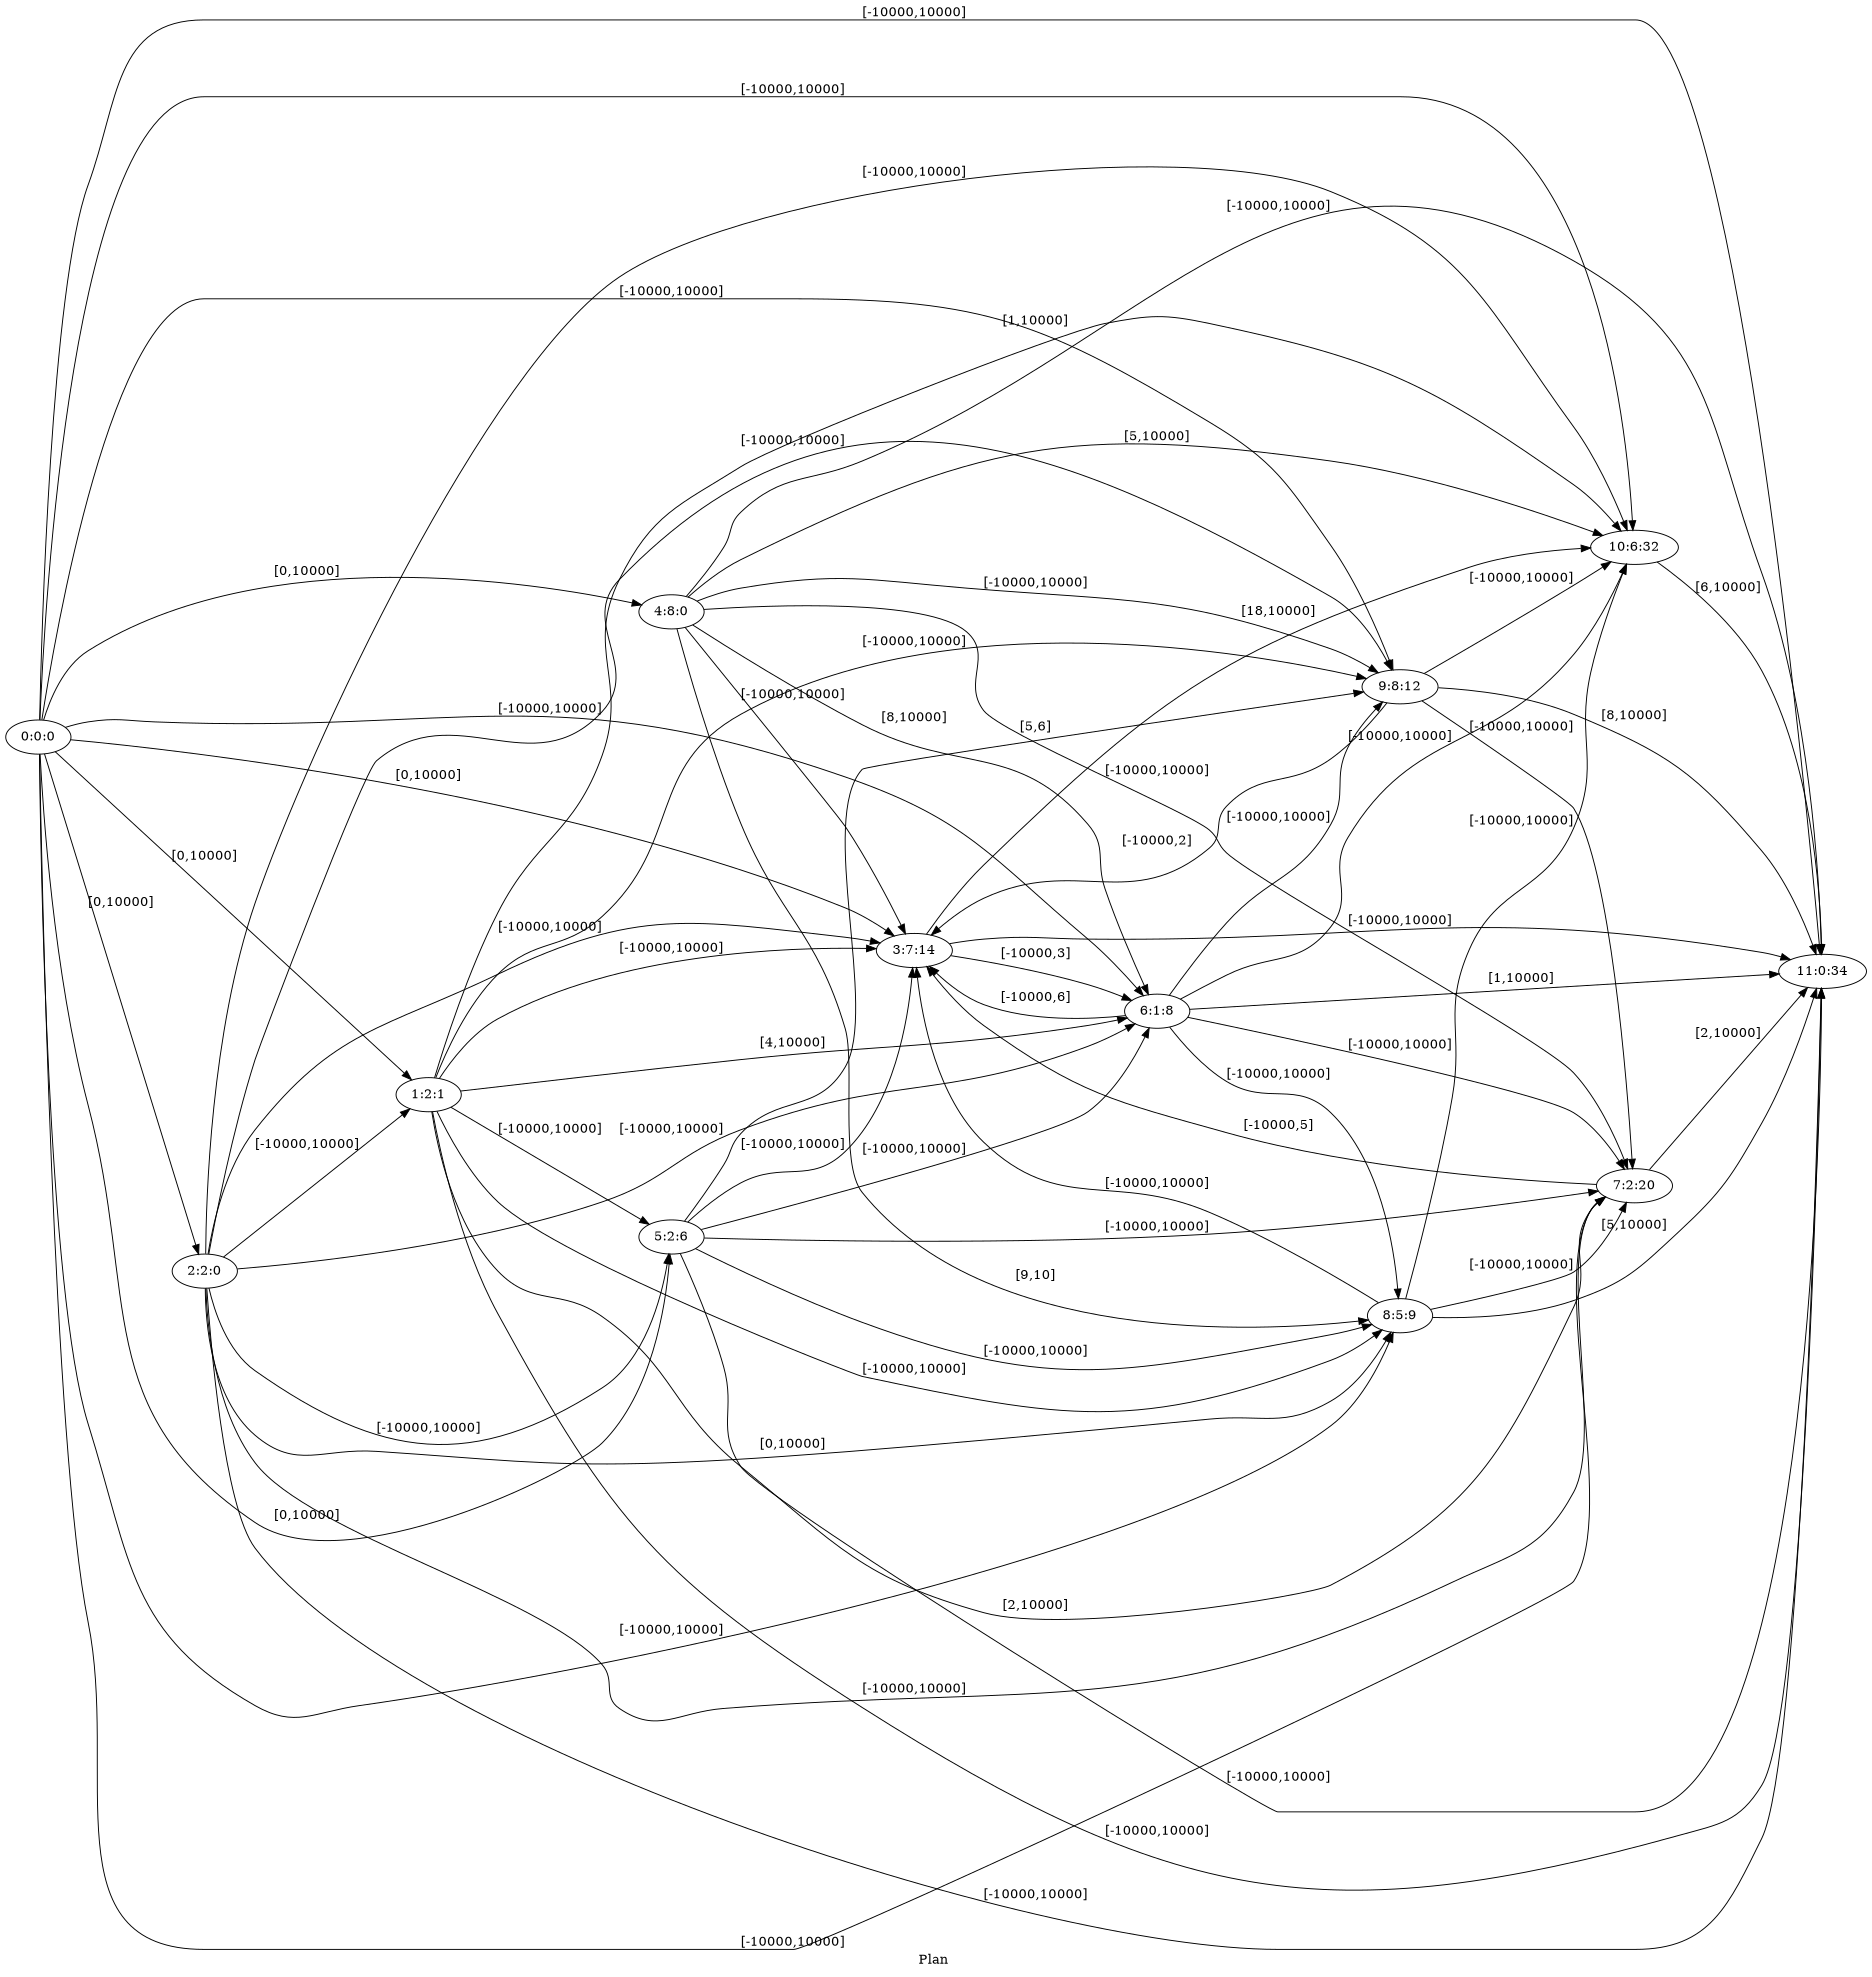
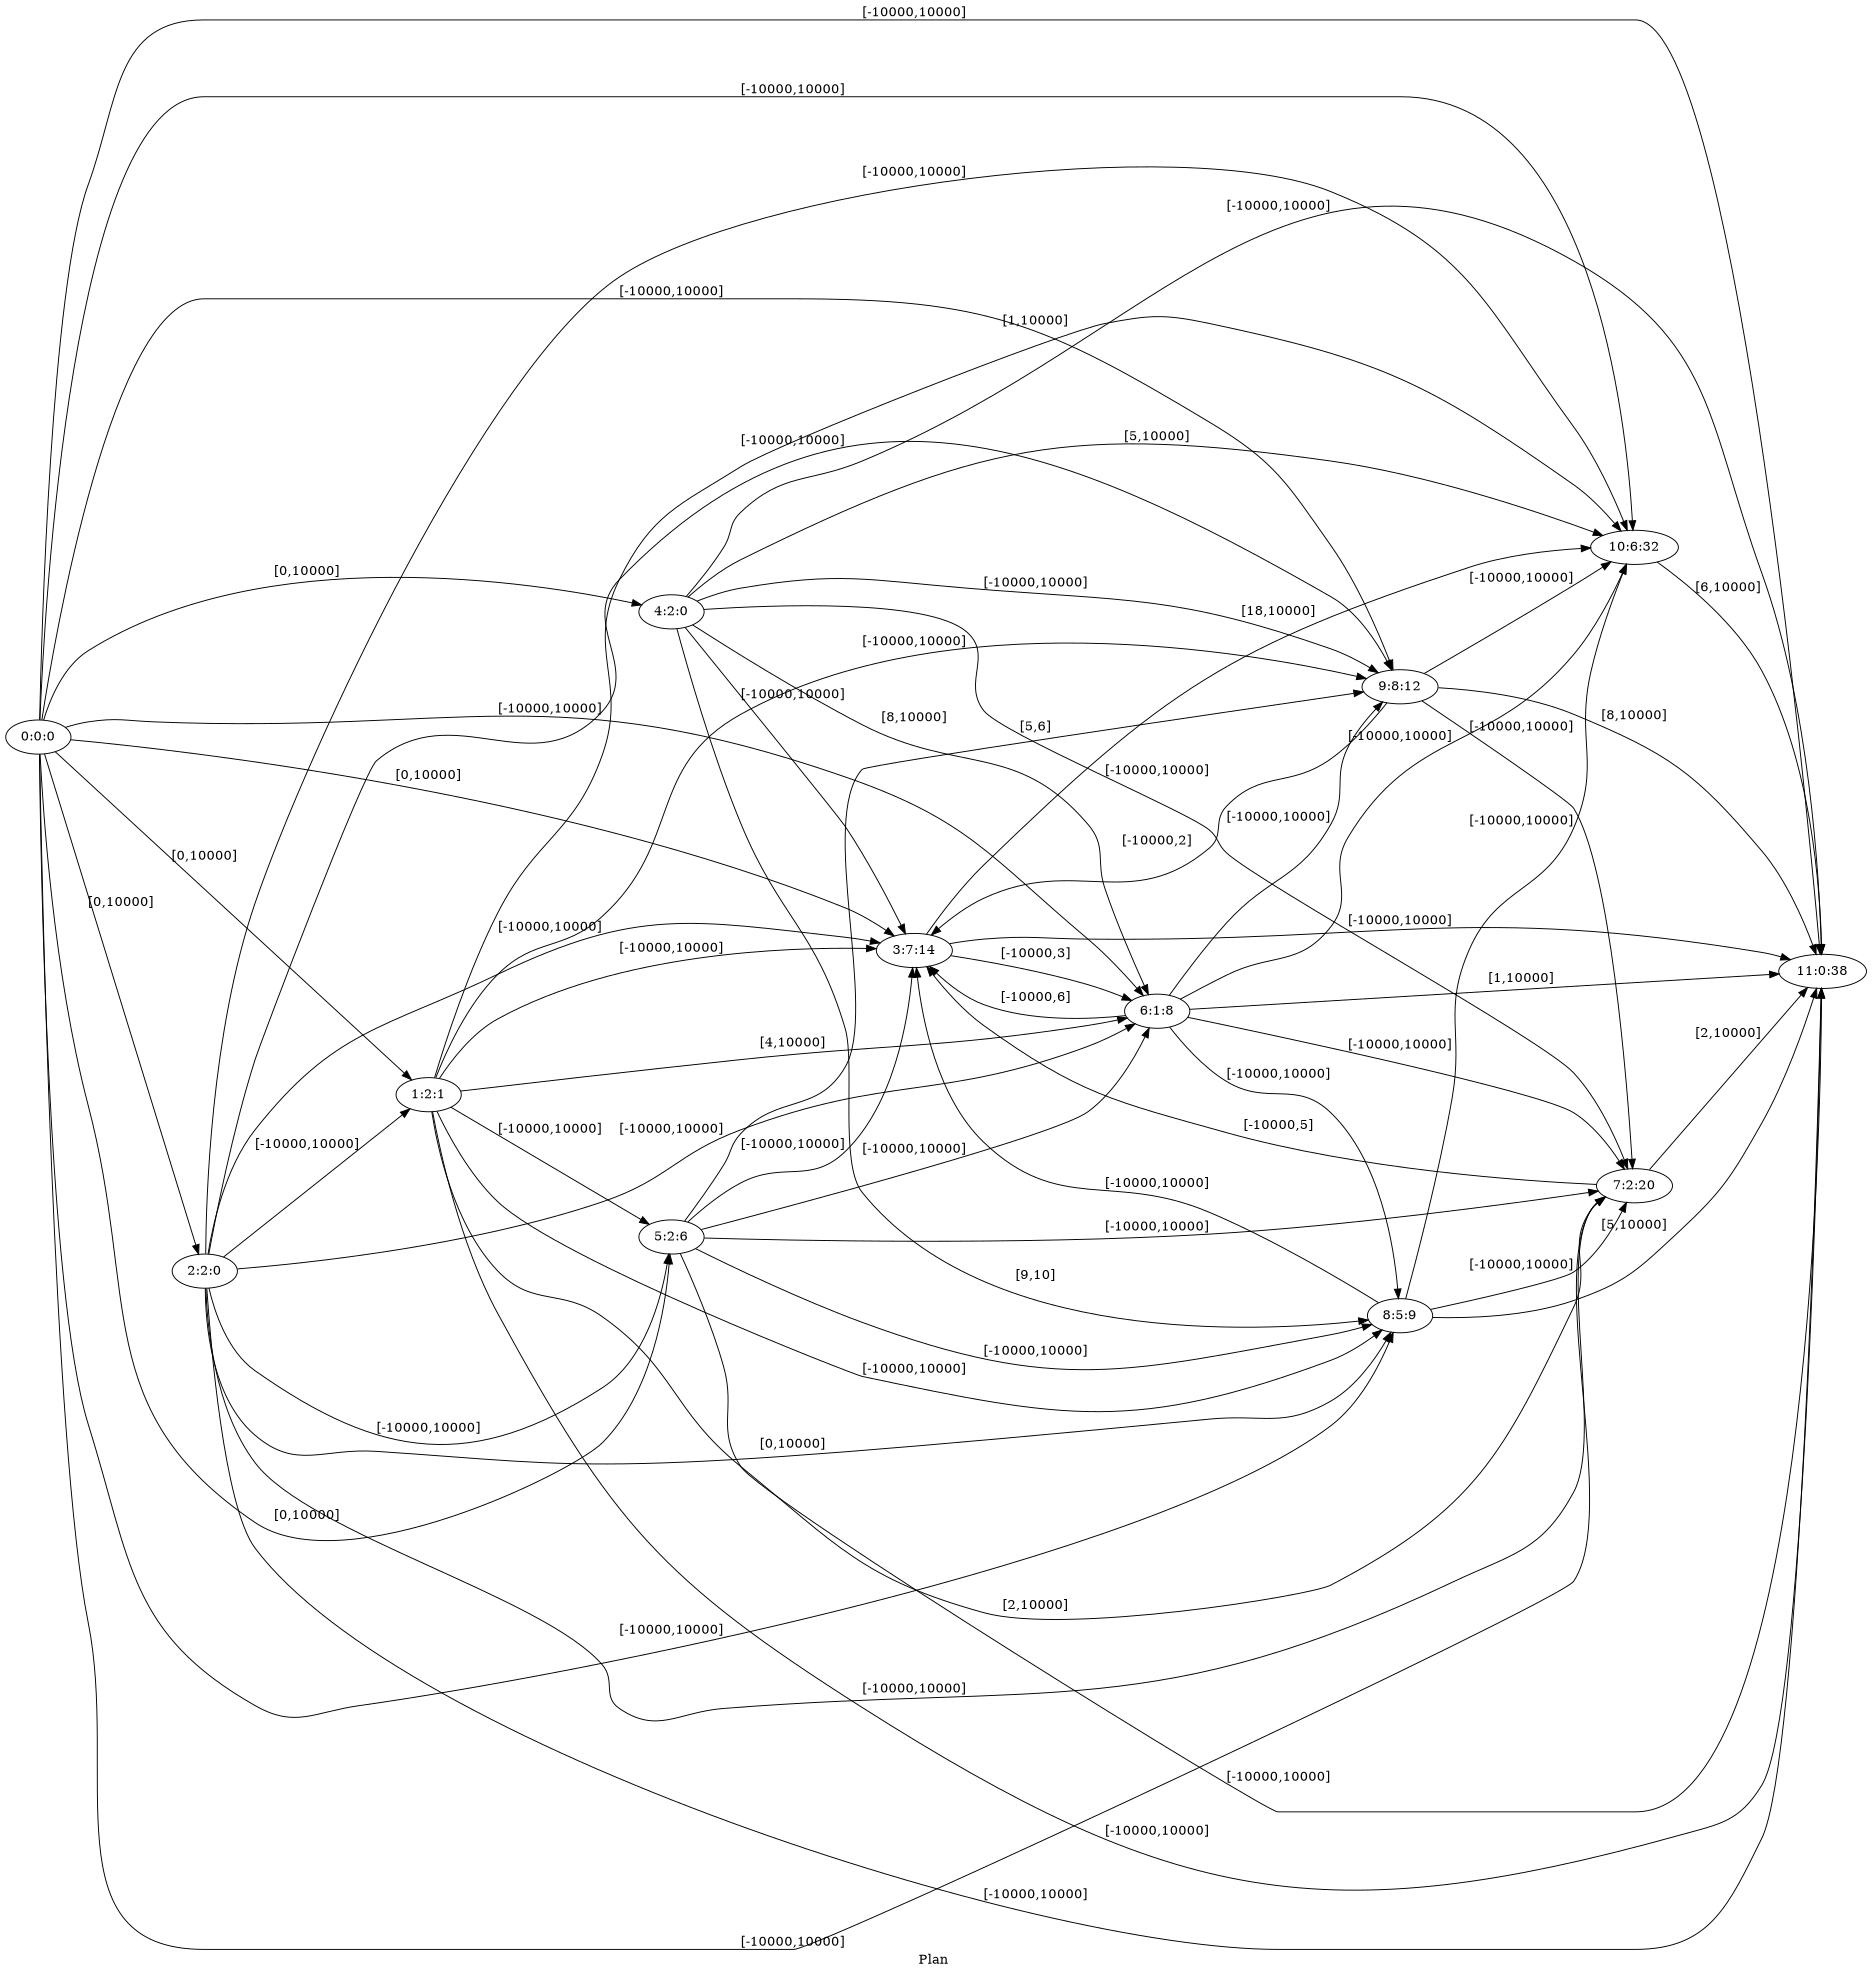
node "4:8:0": label "4:8:0" -> "4:2:0"
node "11:0:34": label "11:0:34" -> "11:0:38"
